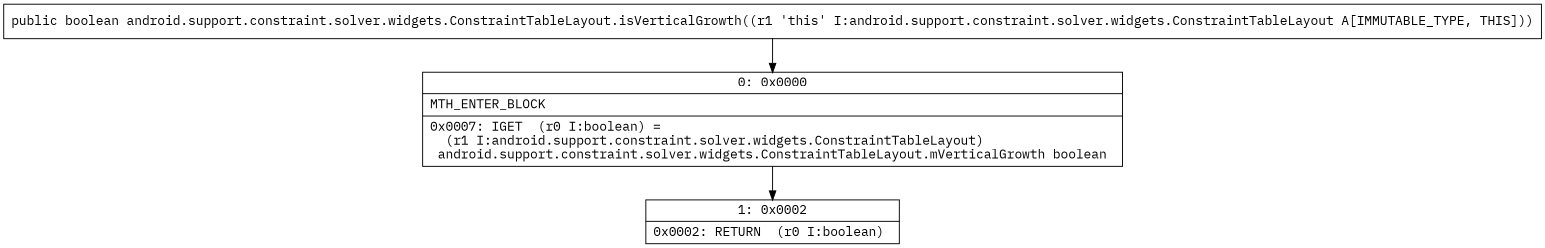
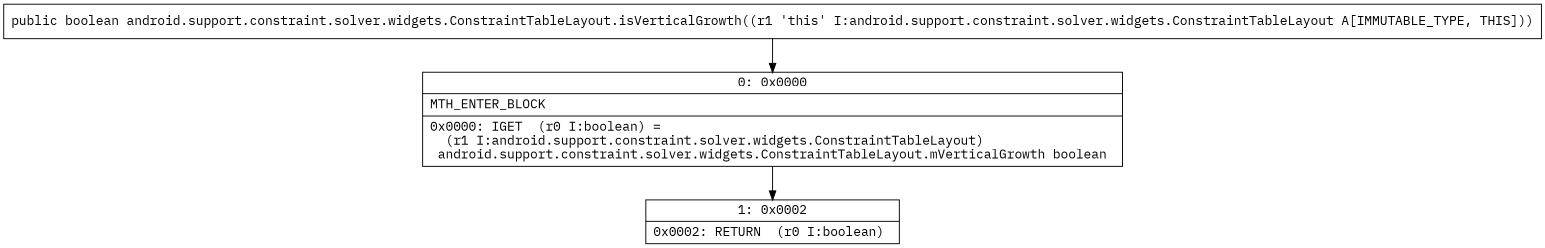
node "0: 0x0000": text "0x0007: IGET  (r0 I:boolean) =" -> "0x0000: IGET  (r0 I:boolean) ="
